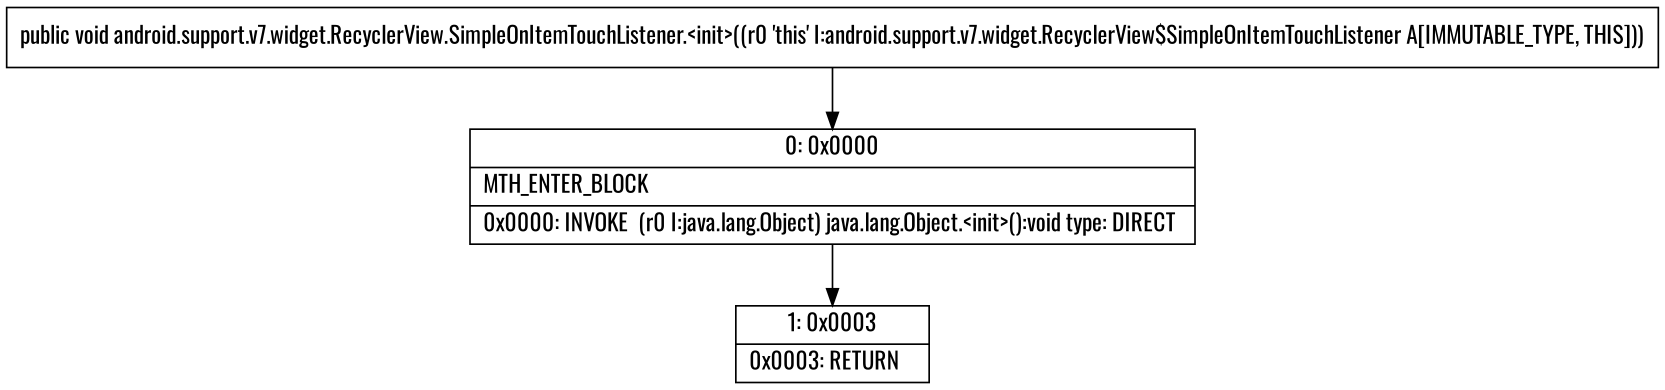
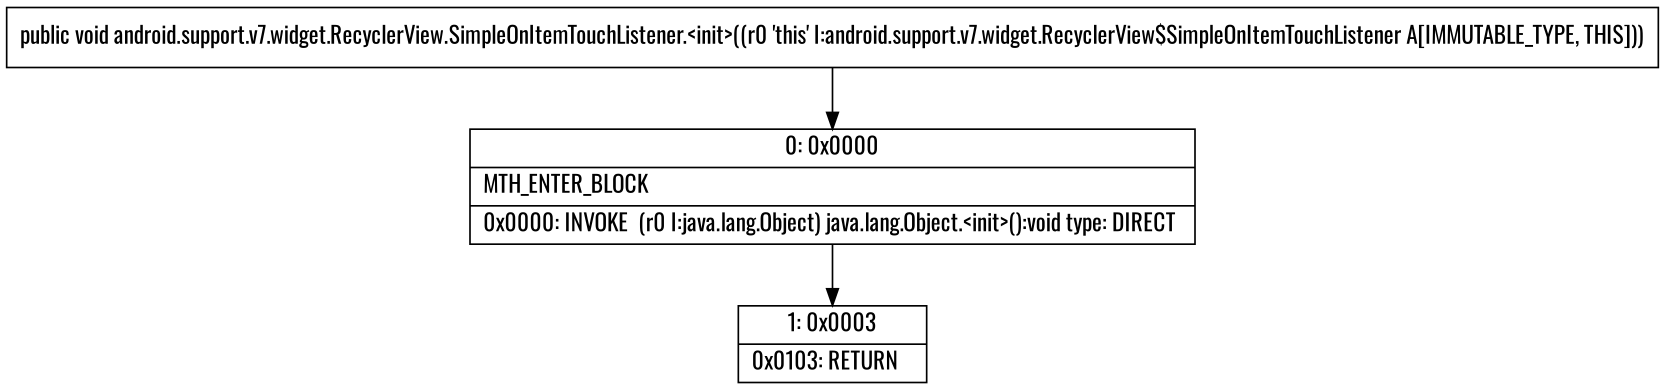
node "1: 0x0003": text "0x0003: RETURN" -> "0x0103: RETURN"
